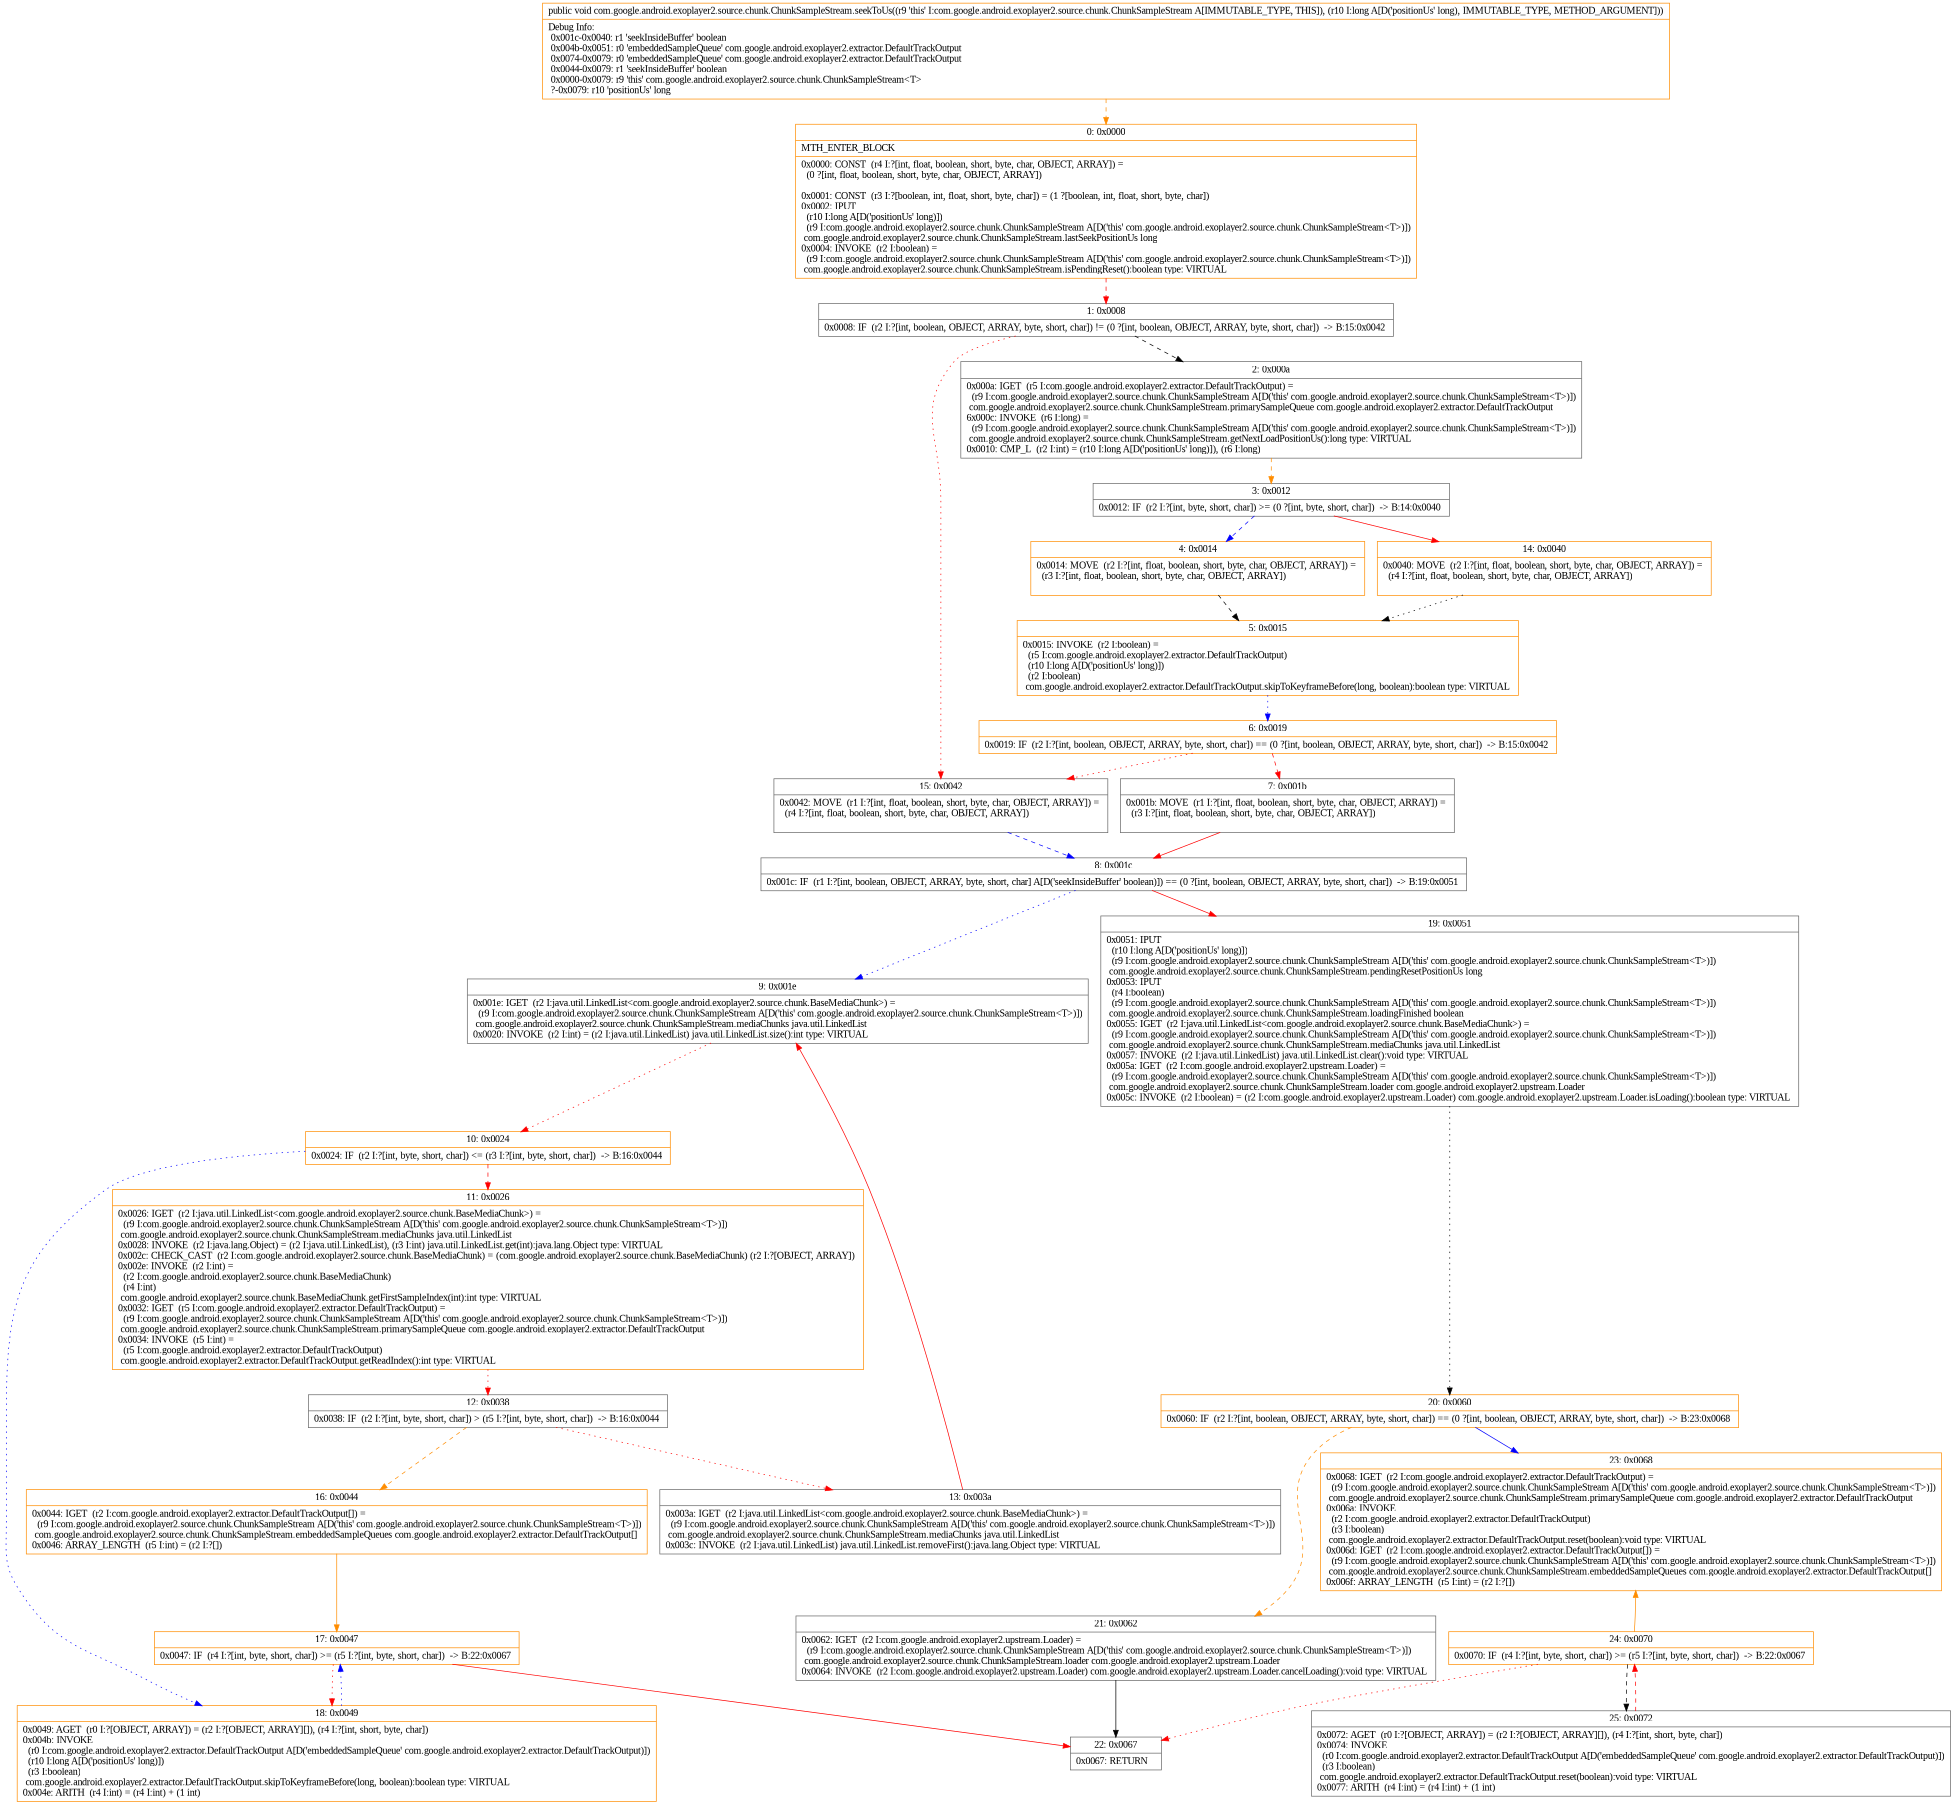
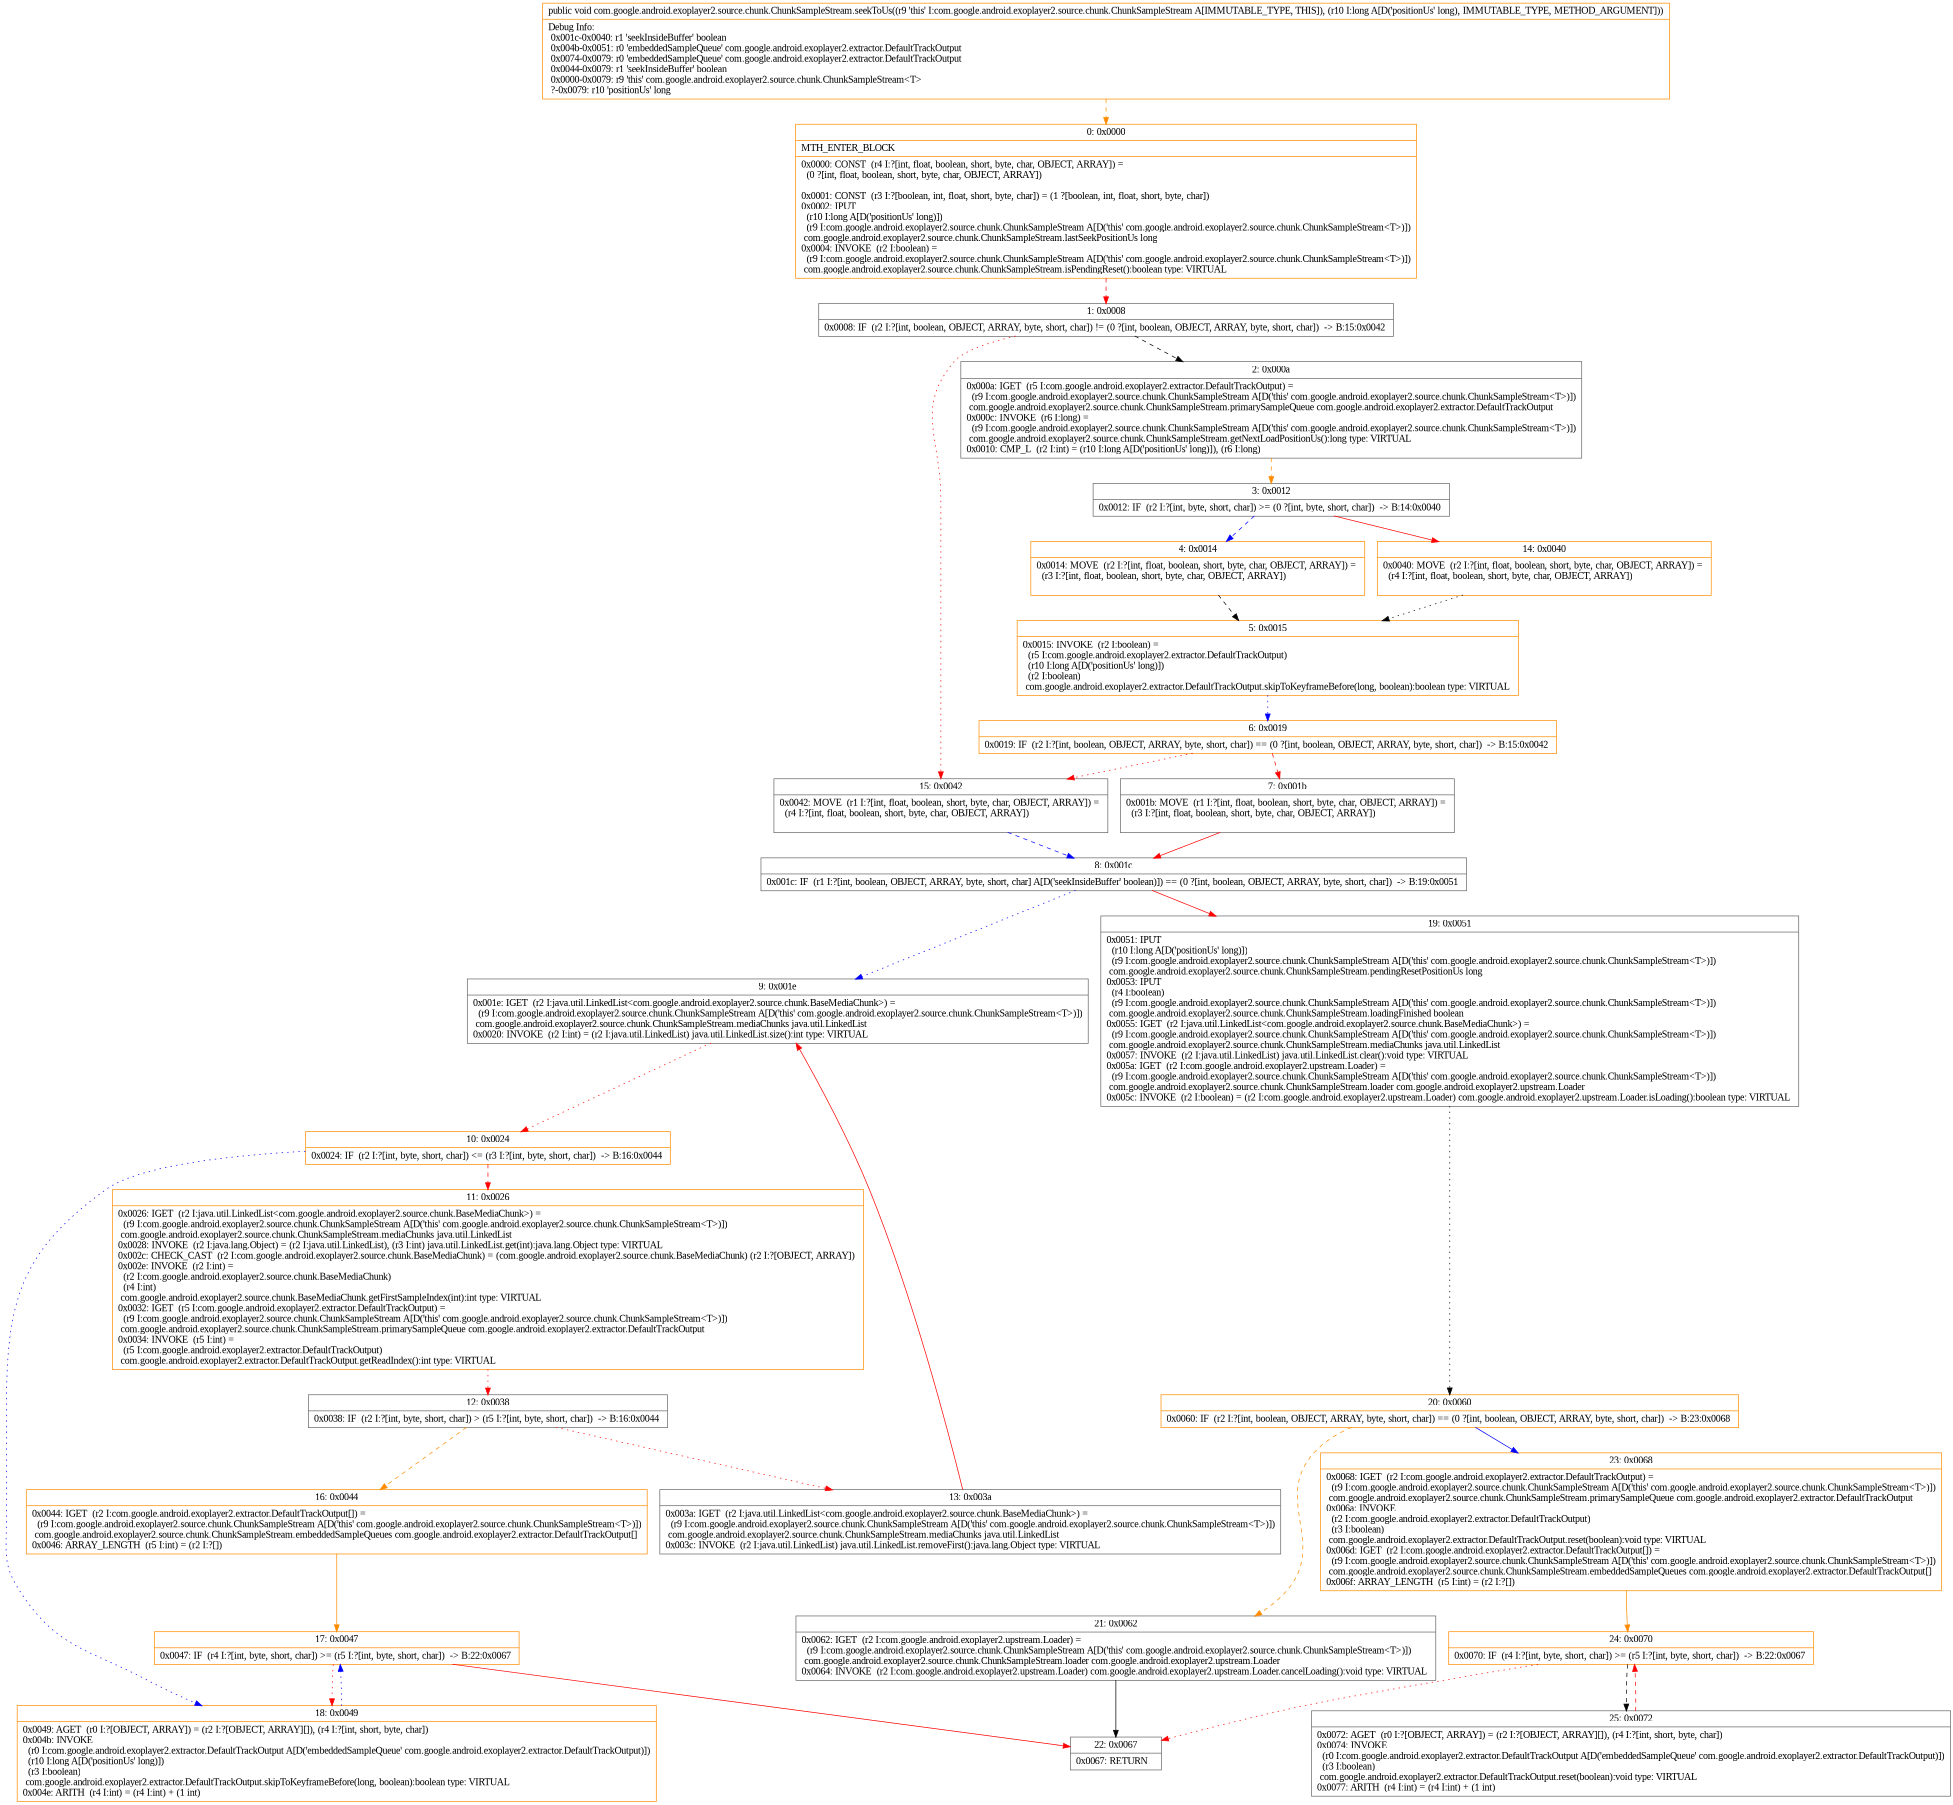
node "2: 0x000a": text "6x000c: INVOKE  (r6 I:long) =" -> "0x000c: INVOKE  (r6 I:long) ="
edge "24: 0x0070" -> "23: 0x0068": reversed
